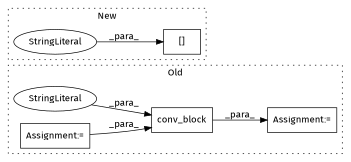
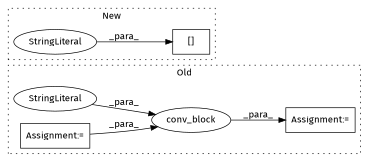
node "conv_block": shape box -> ellipse
